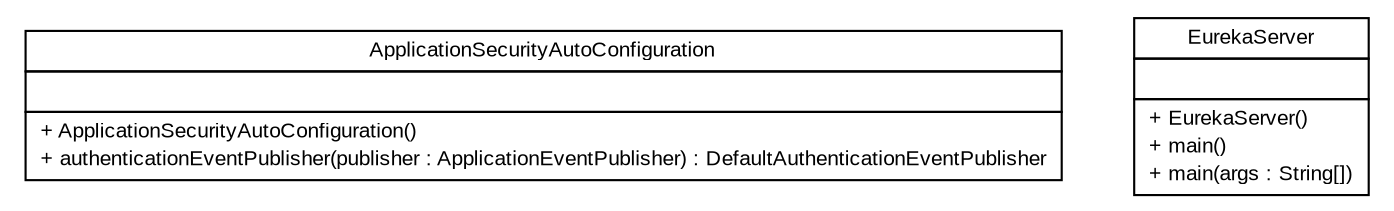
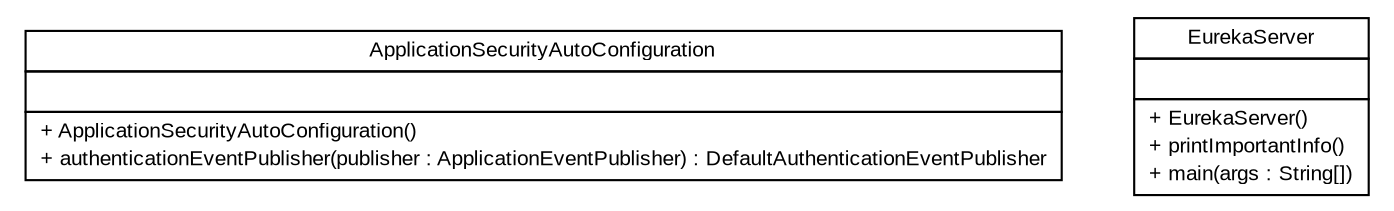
node "EurekaServer": text "+ main()" -> "+ printImportantInfo()"
